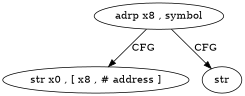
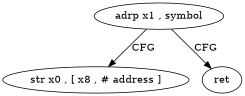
node "adrp x8 , symbol": label "adrp x8 , symbol" -> "adrp x1 , symbol"
node "str": label "str" -> "ret"
